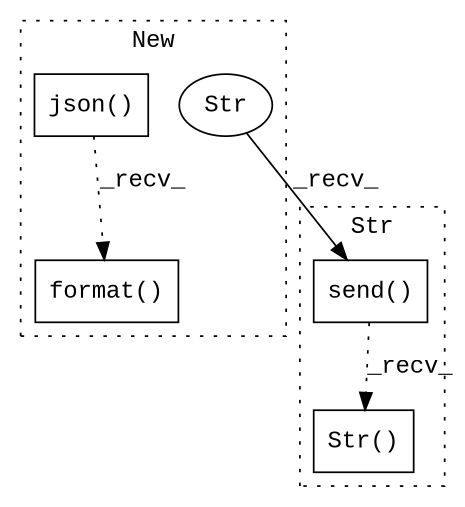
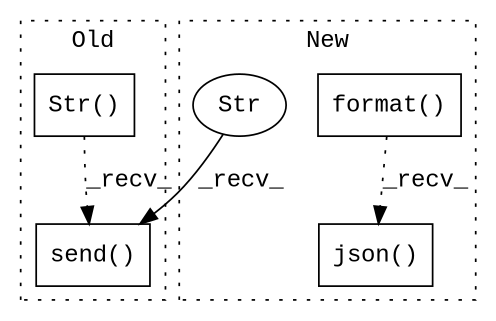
edge "json()" -> "format()": reversed
cluster "Str": label "Str" -> "Old"
edge "send()" -> "Str()": reversed
